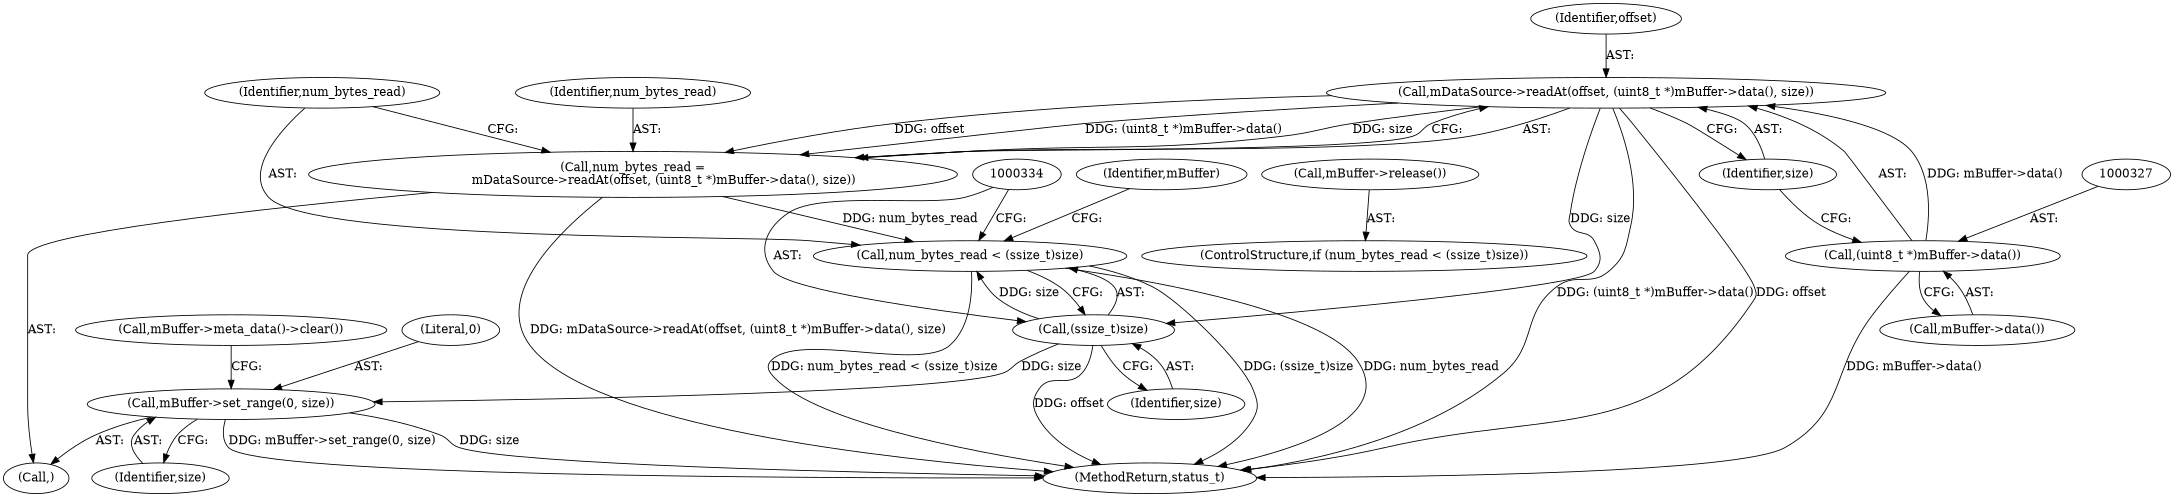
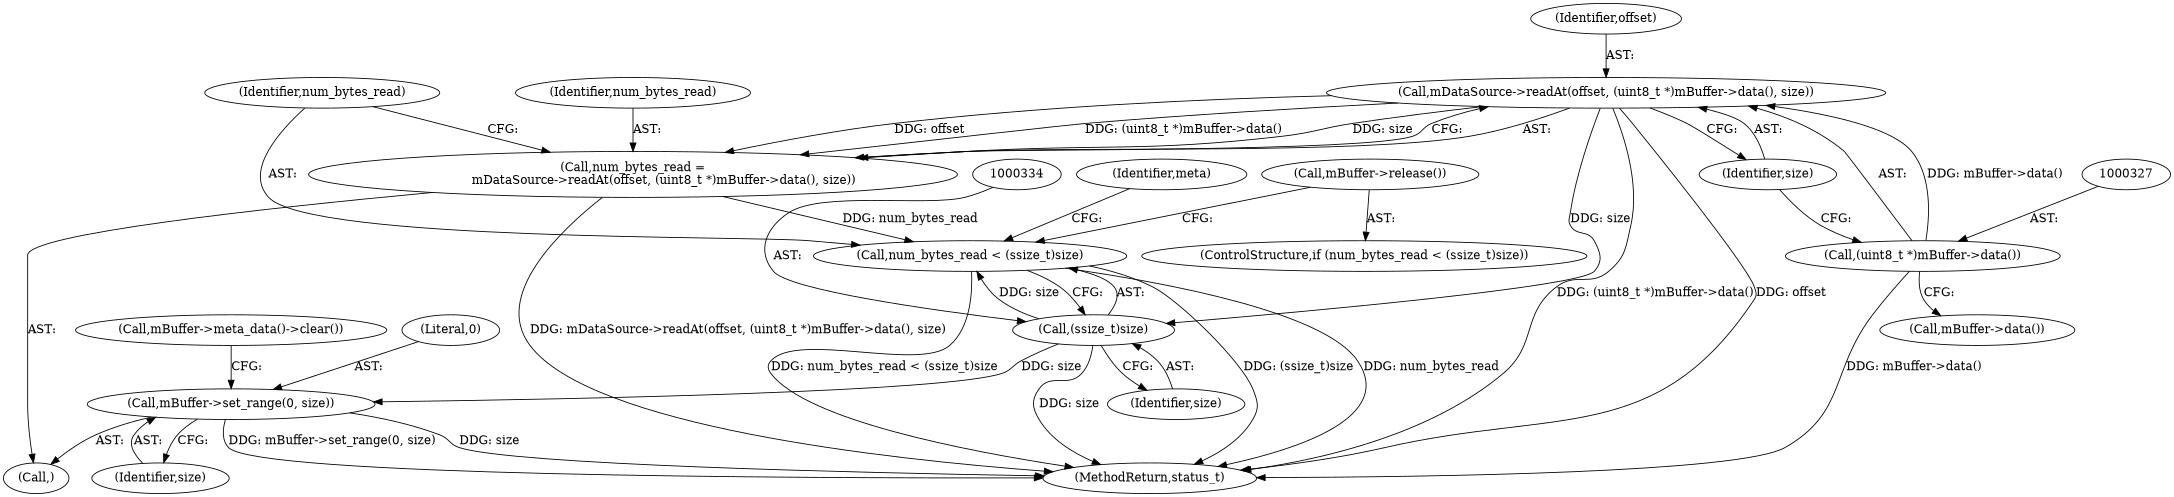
node "(Identifier,mBuffer)": label "(Identifier,mBuffer)" -> "(Identifier,meta)"
edge "1000334" -> "(Call,num_bytes_read < (ssize_t)size)": now "(Call,mBuffer->release())" -> "(Call,num_bytes_read < (ssize_t)size)"
edge "(Call,mBuffer->data())" -> "(Call,(uint8_t *)mBuffer->data())": removed, label "AST:"
edge "(Call,(ssize_t)size)" -> "(MethodReturn,status_t)": label "DDG: offset" -> "DDG: size"
